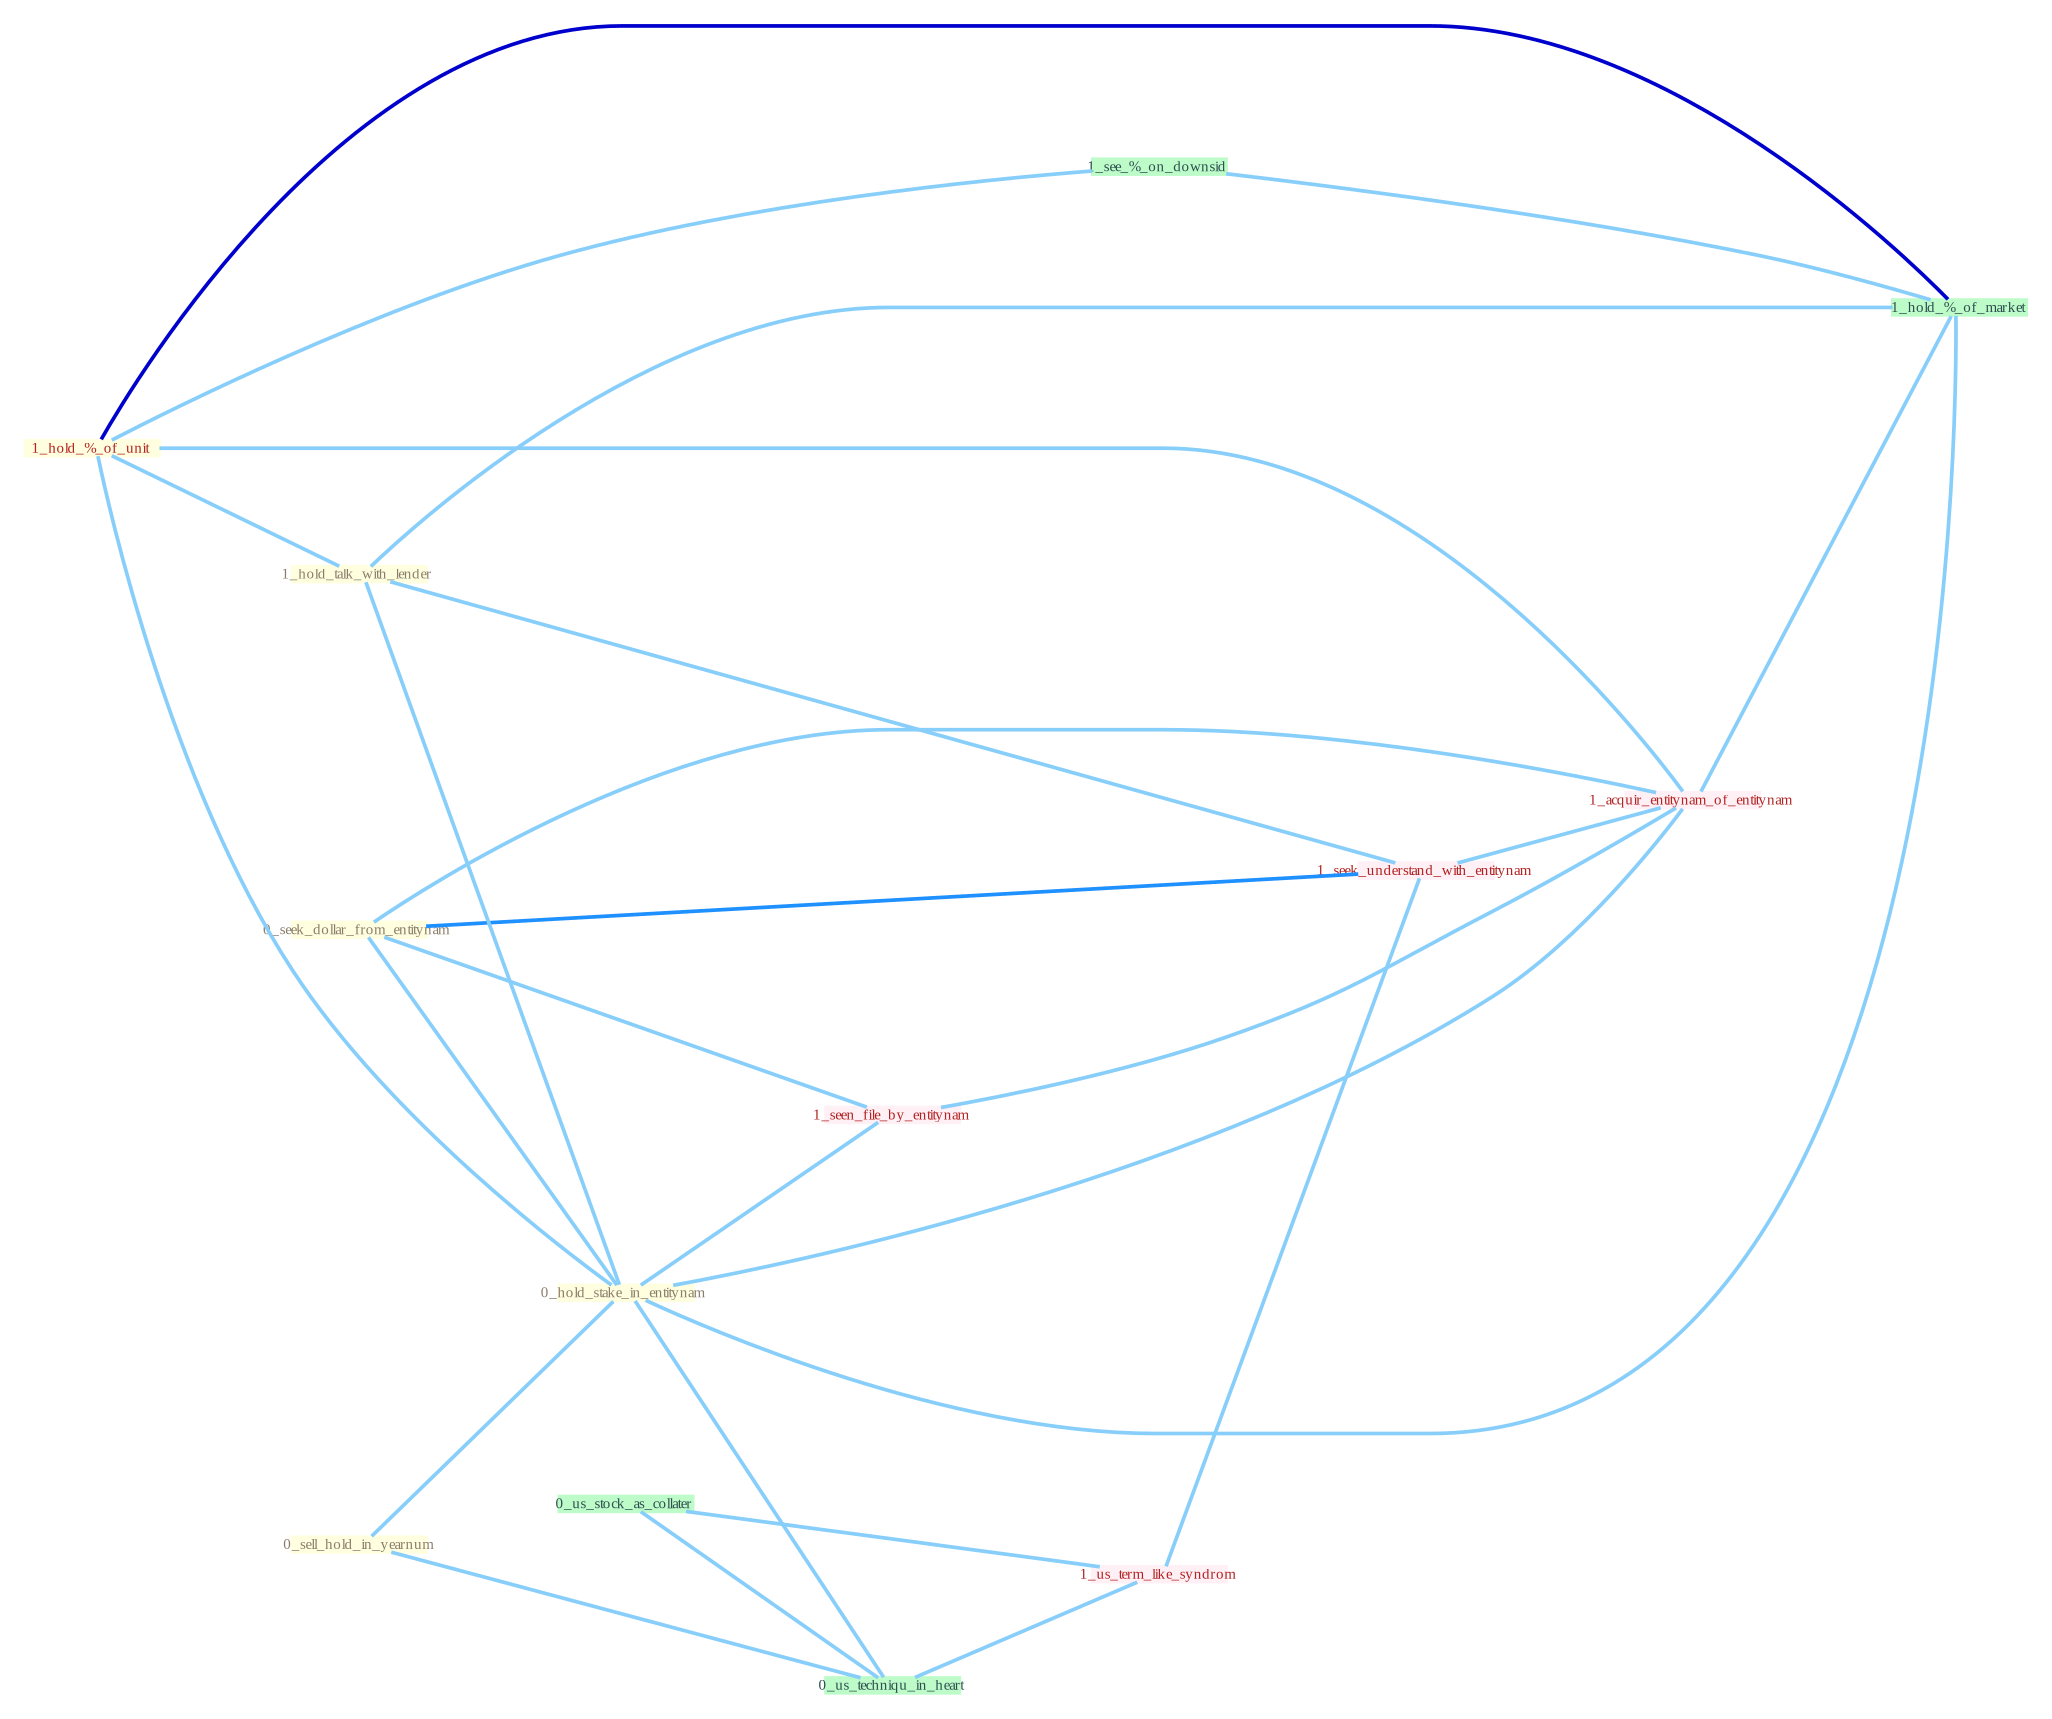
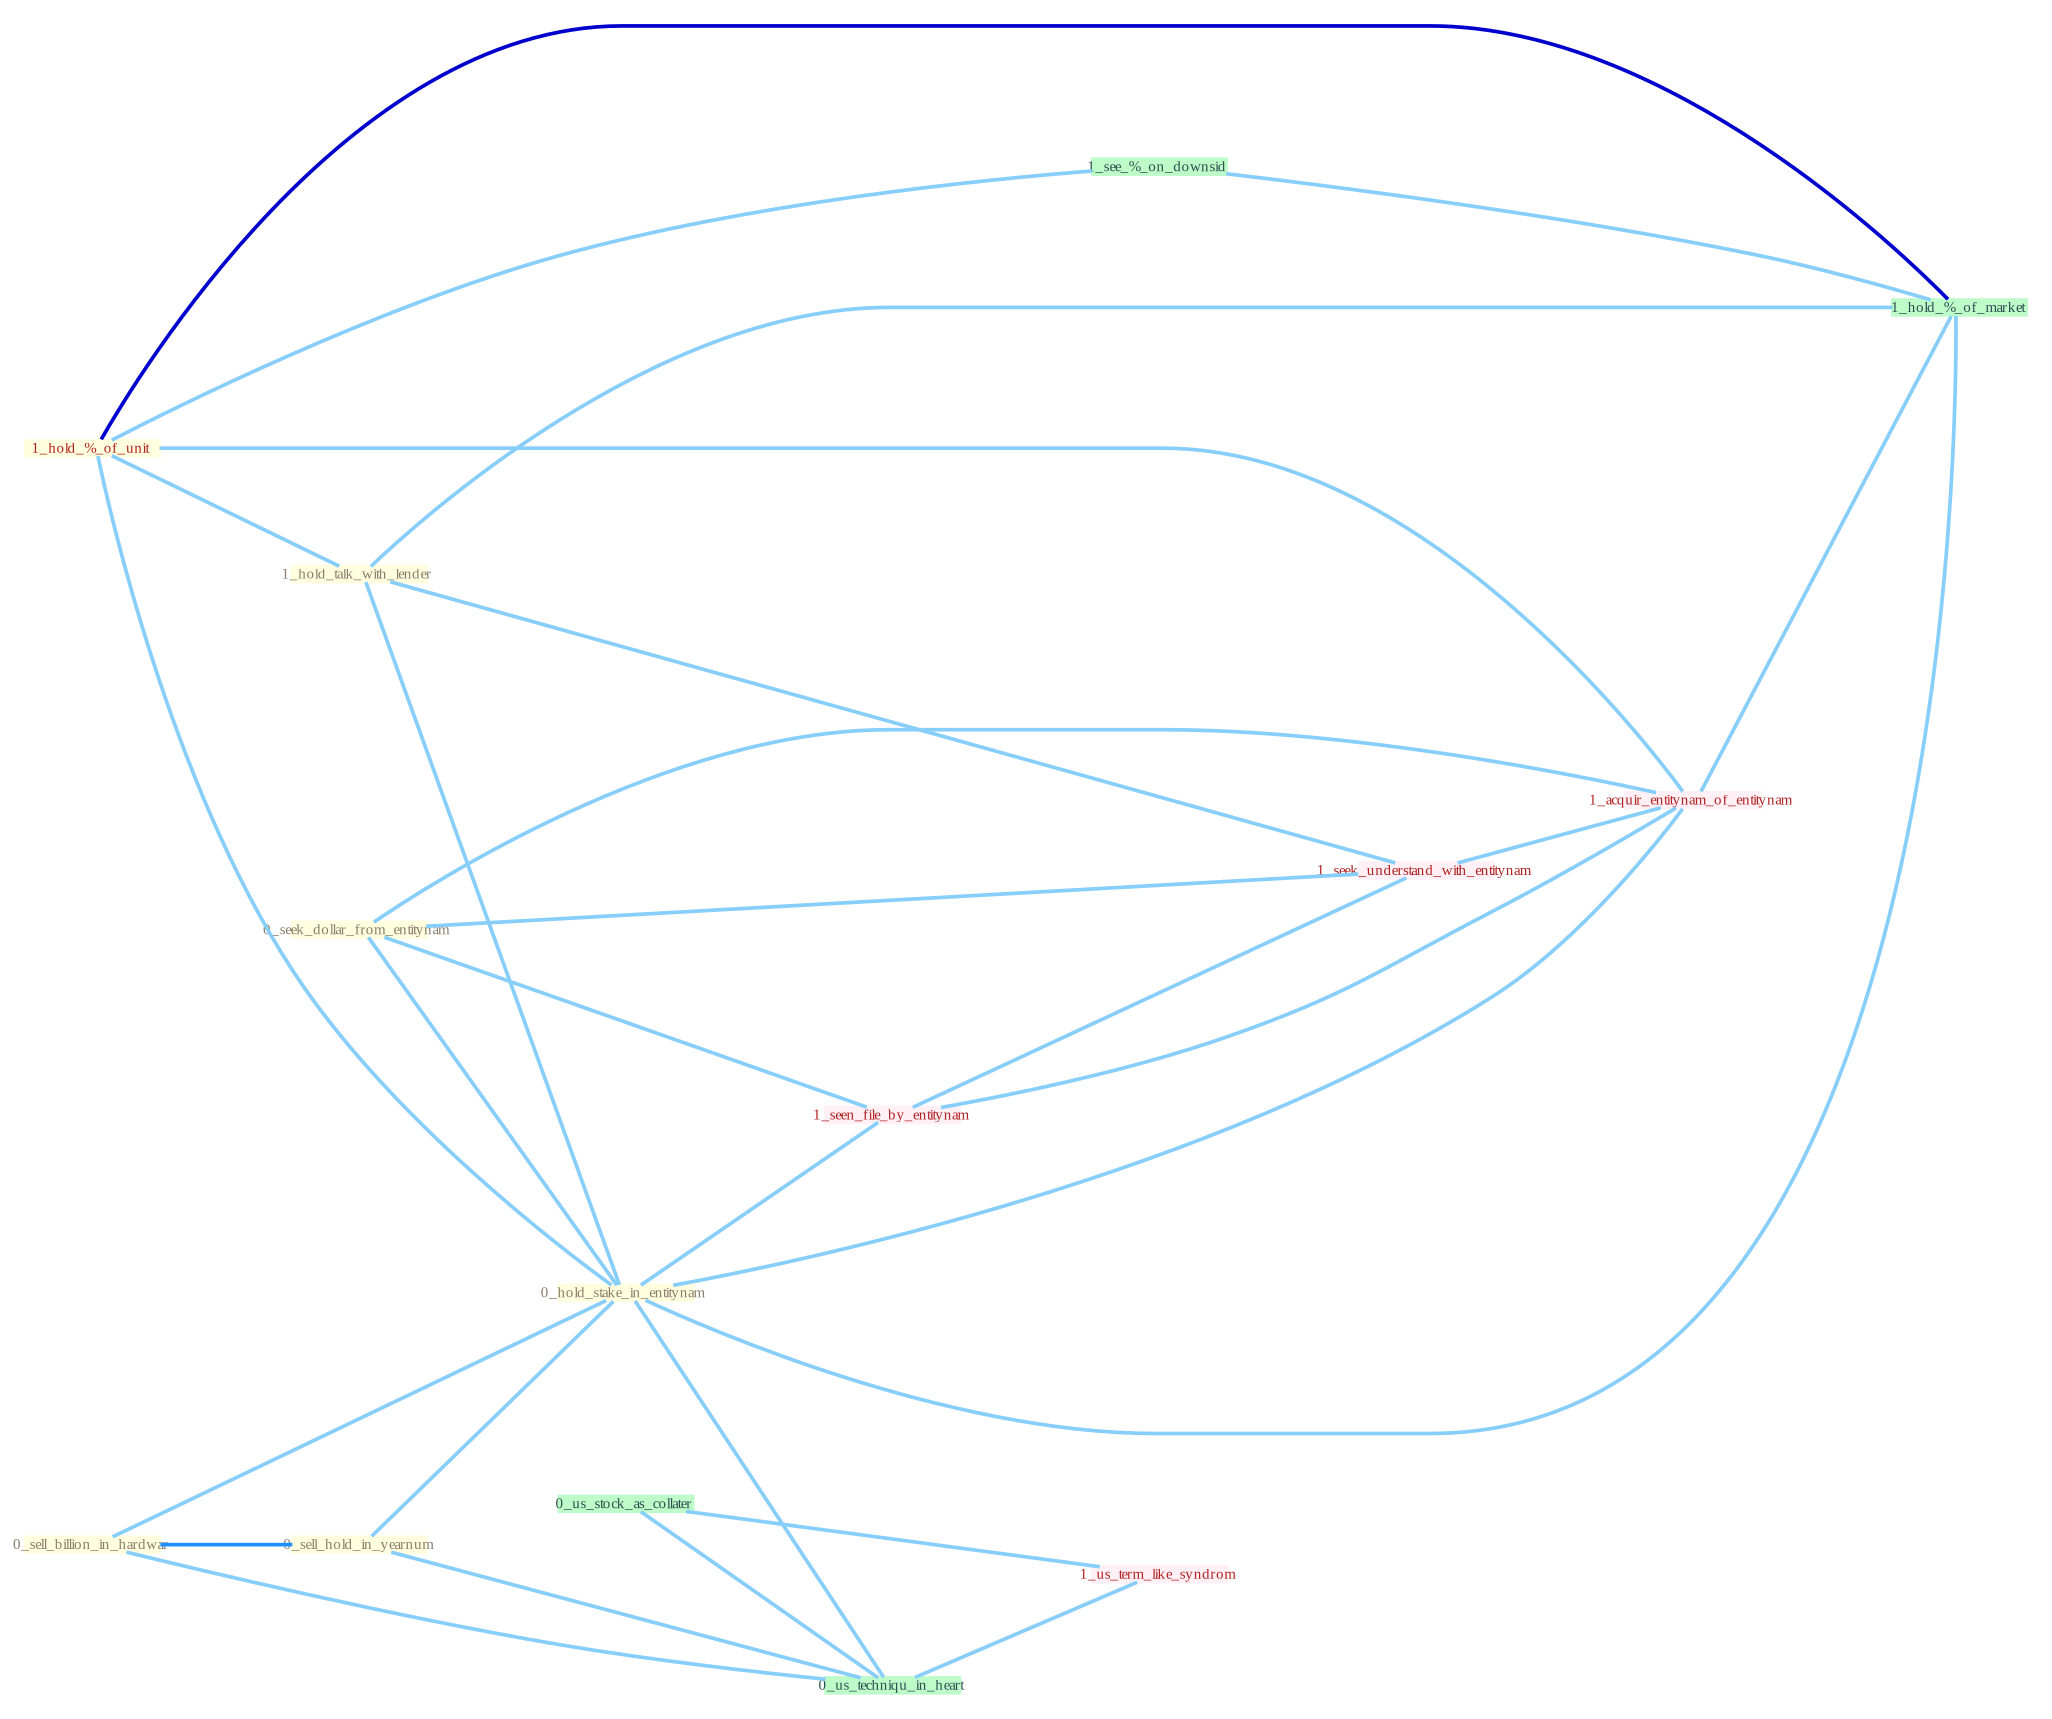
edge "1_seek_understand_with_entitynam" -- "0_seek_dollar_from_entitynam": color #1e90ff -> #87cefa
edge "1_seek_understand_with_entitynam" -- "1_us_term_like_syndrom": now "1_seek_understand_with_entitynam" -- "1_seen_file_by_entitynam"
node "0_sell_billion_in_hardwar": added
